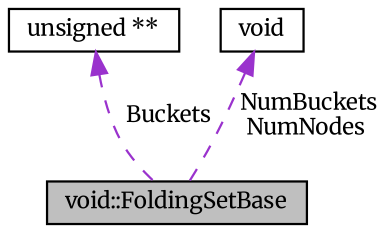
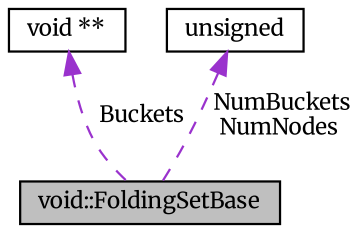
node "unsigned **": label "unsigned **" -> "void **"
node "void": label "void" -> "unsigned"
